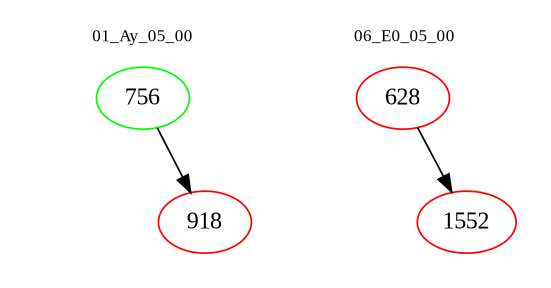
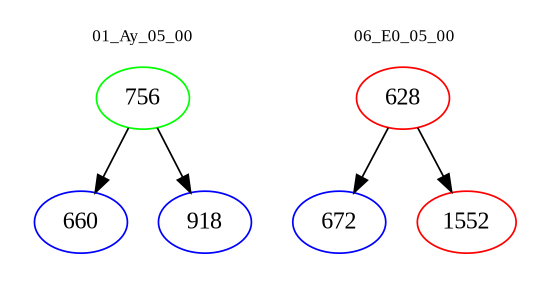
node "660": added
node "918": color red -> blue
node "672": added
